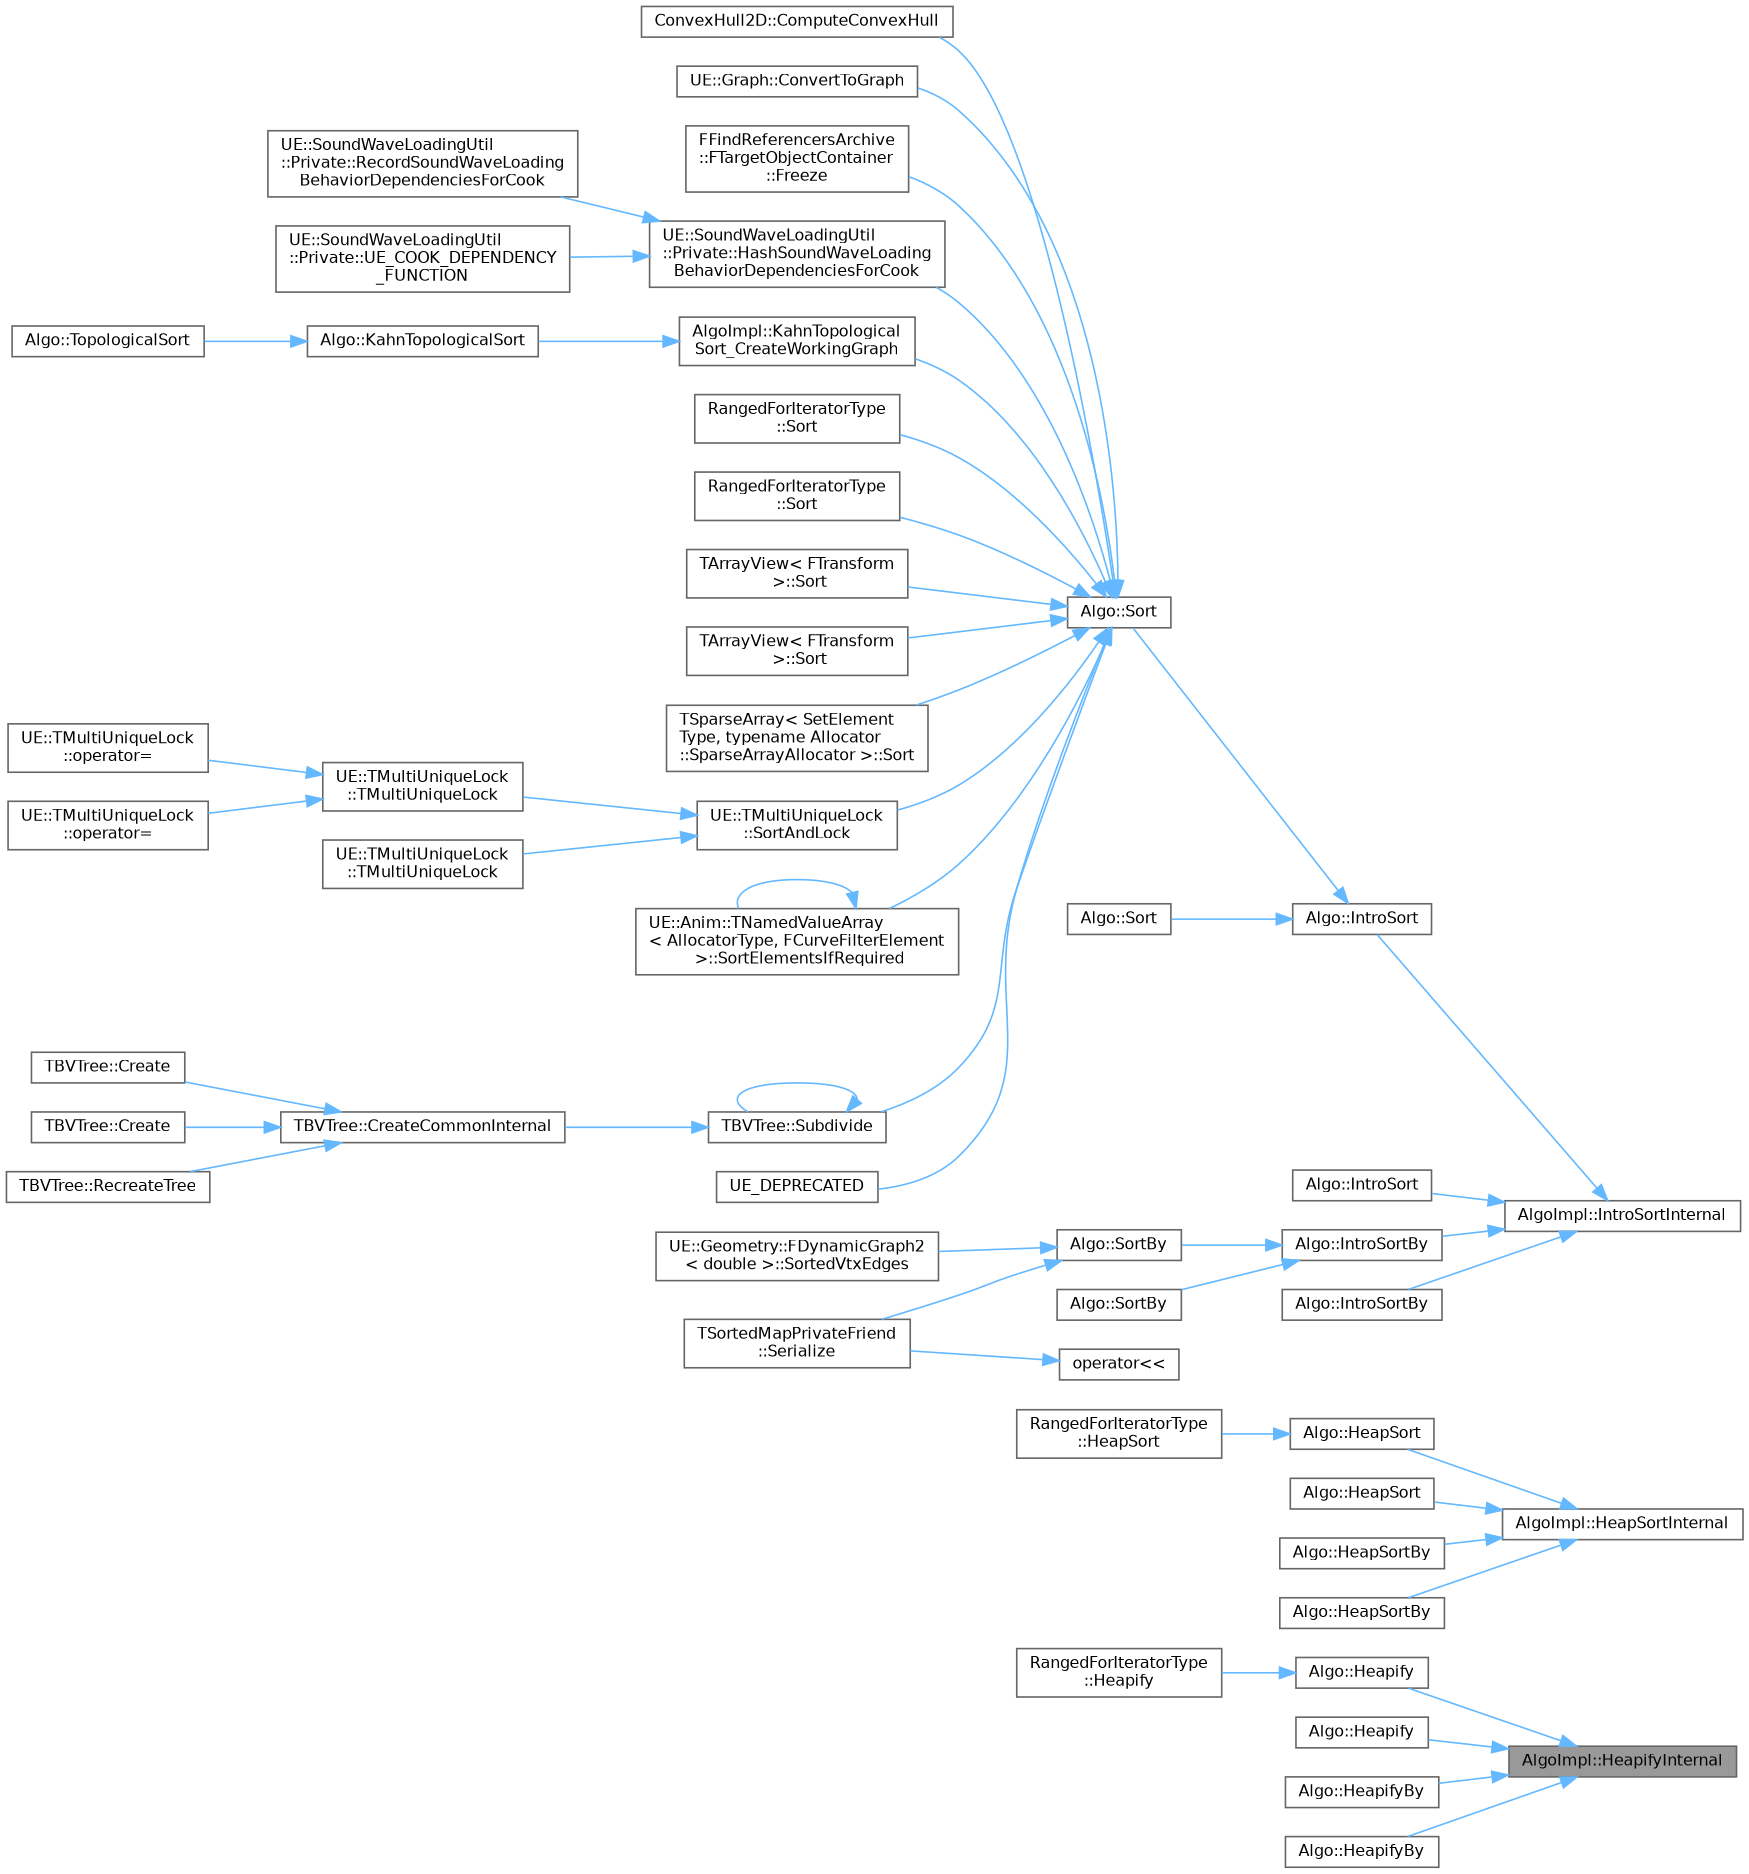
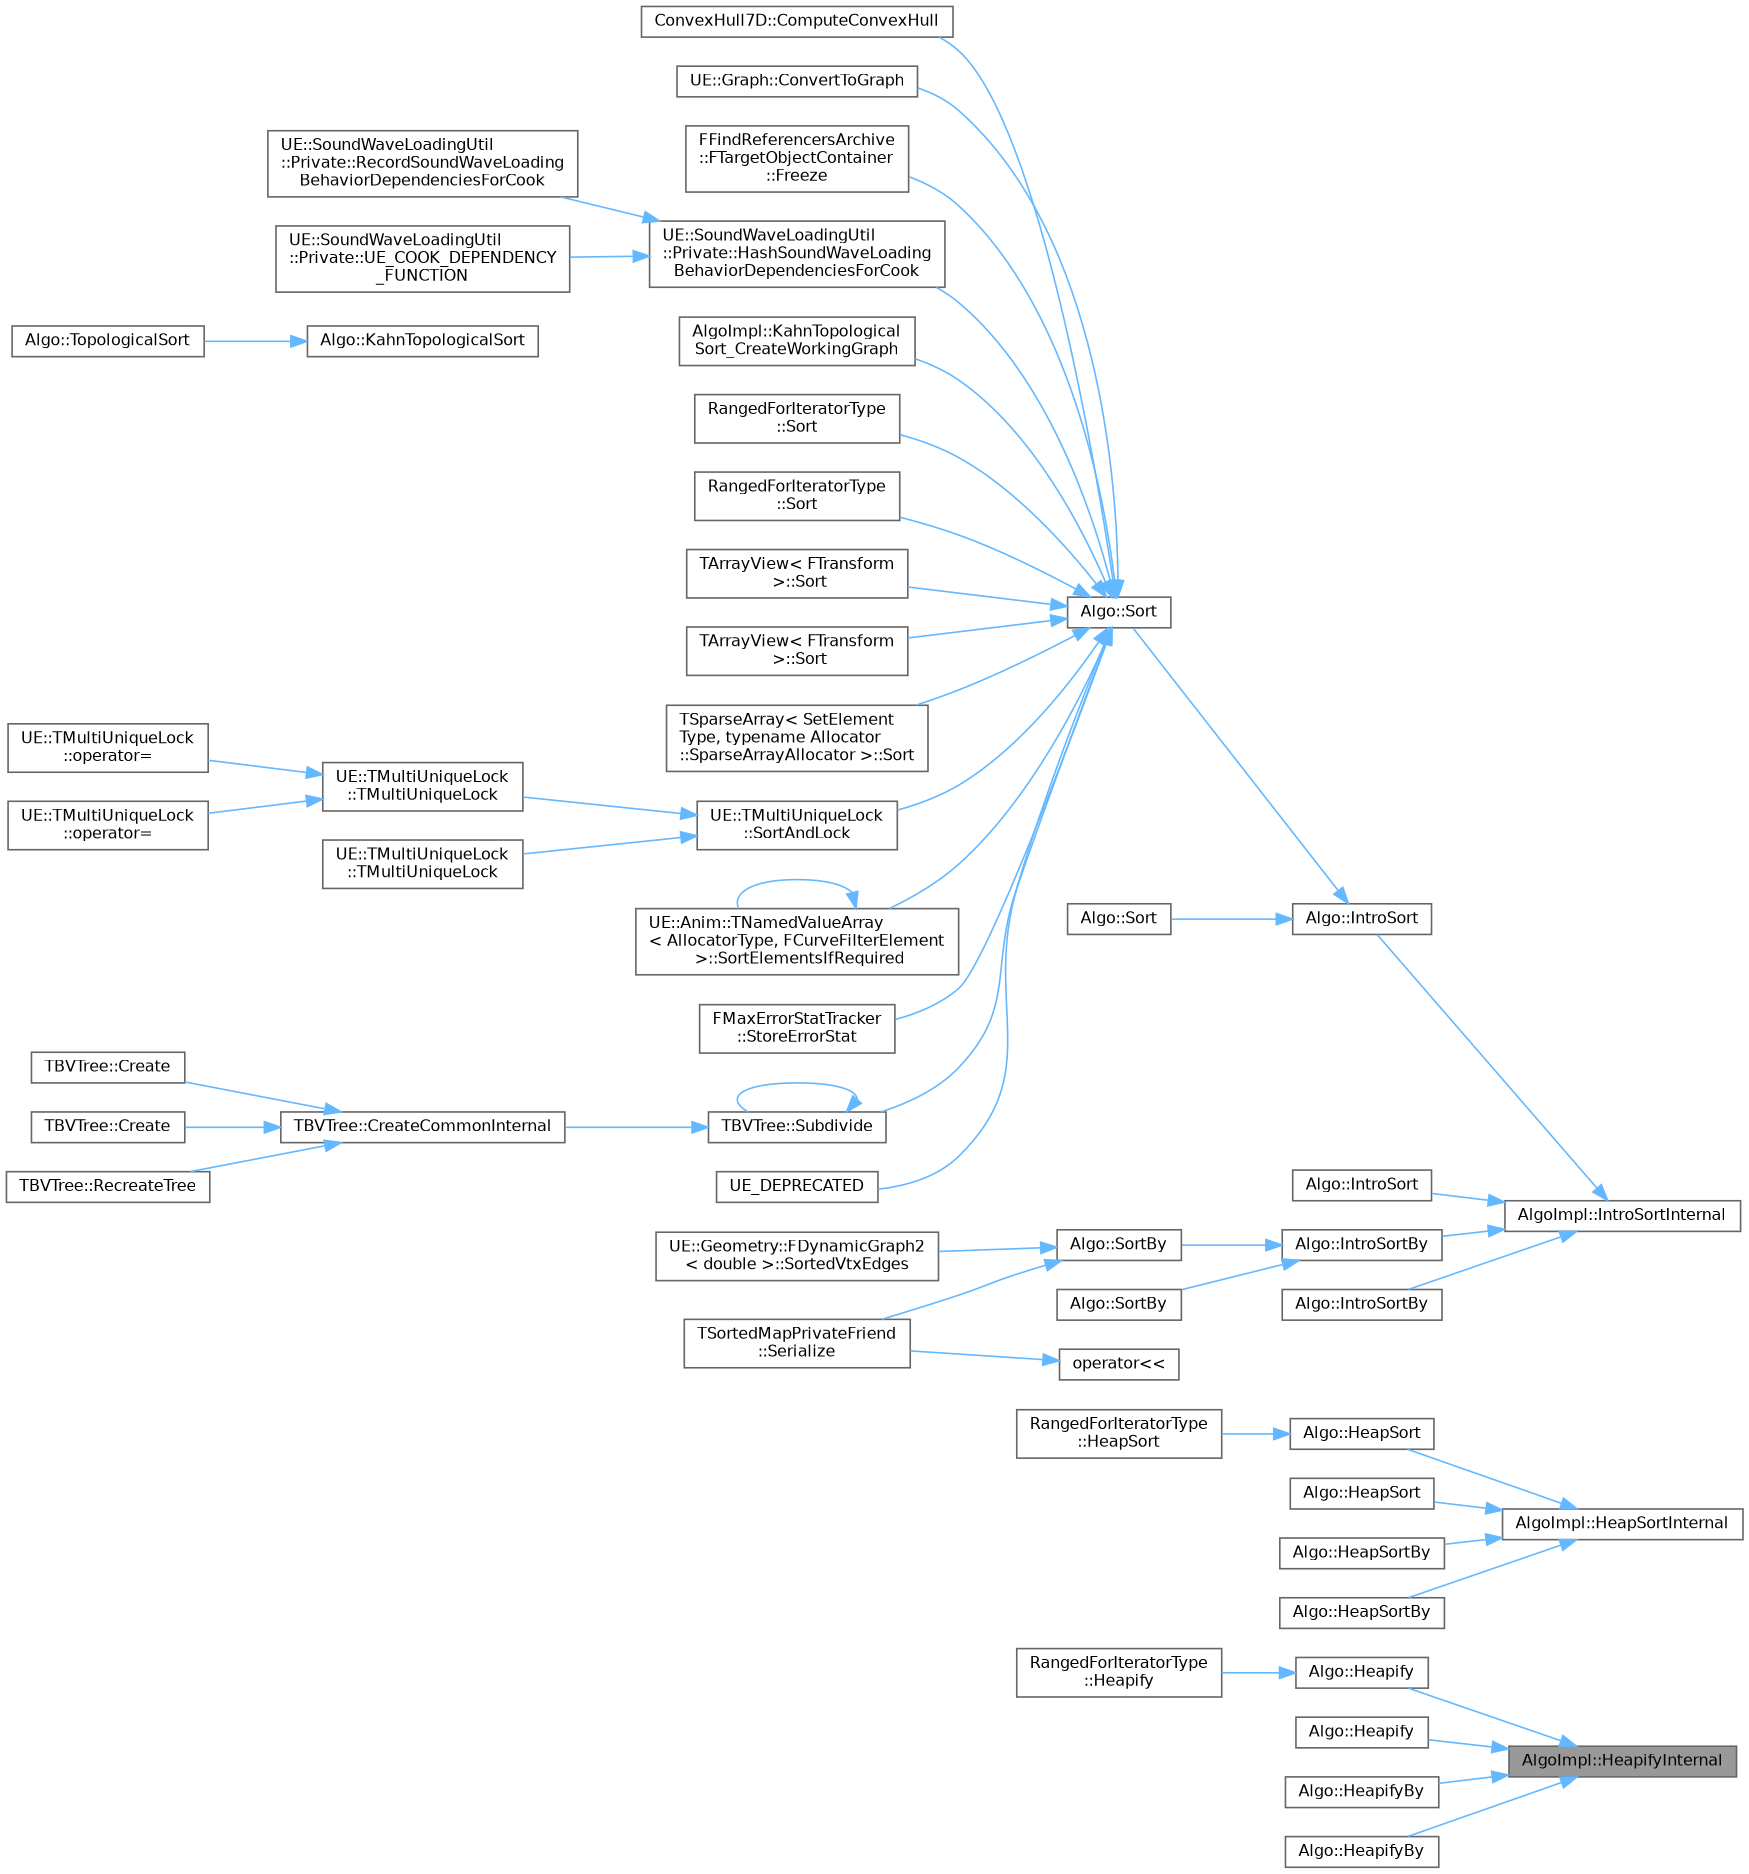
node "ConvexHull2D::ComputeConvexHull": label "ConvexHull2D::ComputeConvexHull" -> "ConvexHull7D::ComputeConvexHull"
edge "Algo::KahnTopologicalSort" -> "AlgoImpl::KahnTopological Sort_CreateWorkingGraph": removed
node "FMaxErrorStatTracker ::StoreErrorStat": added
